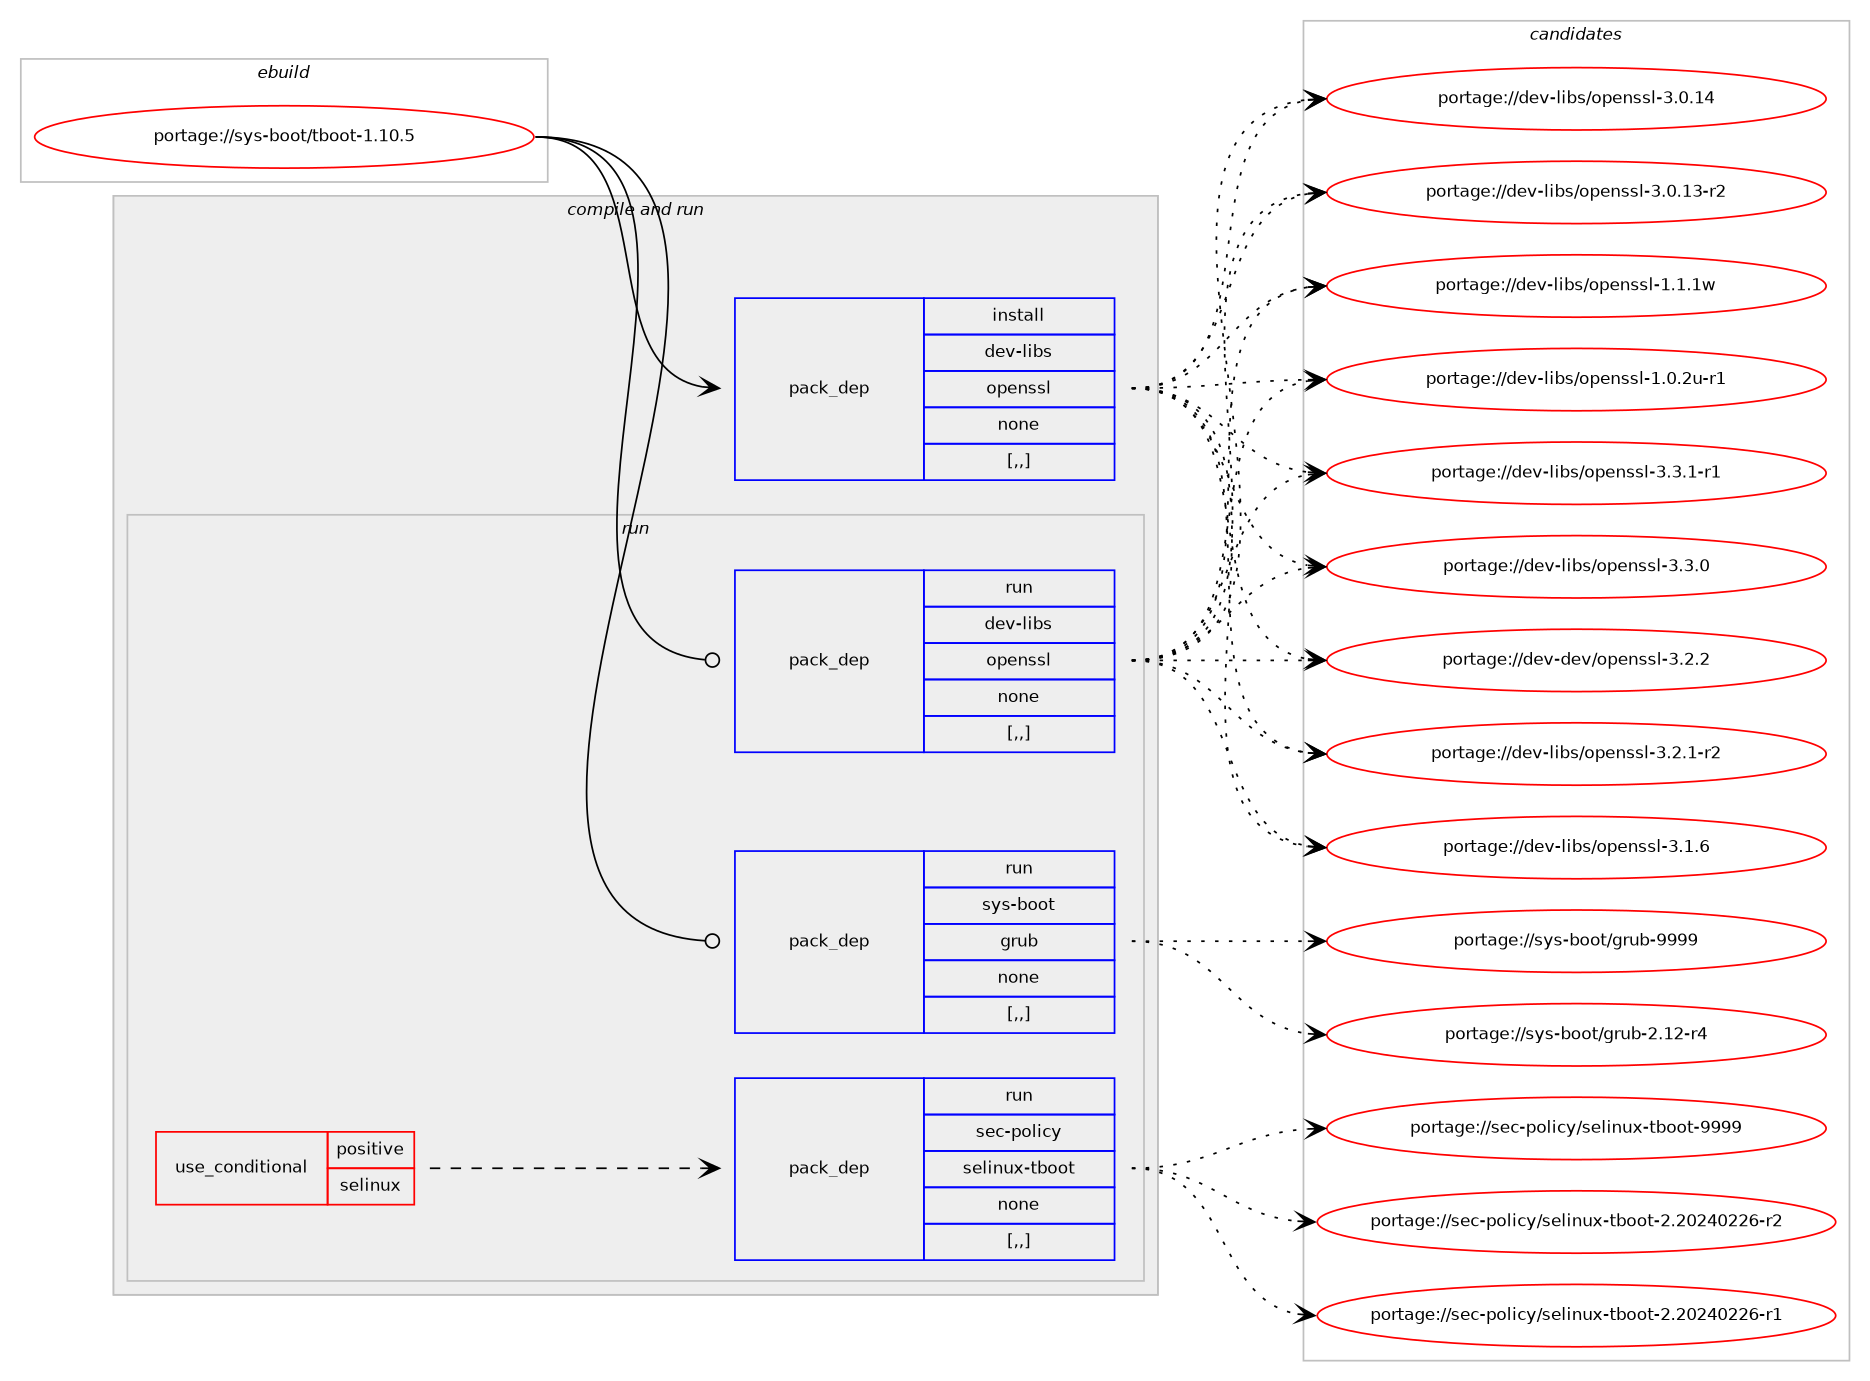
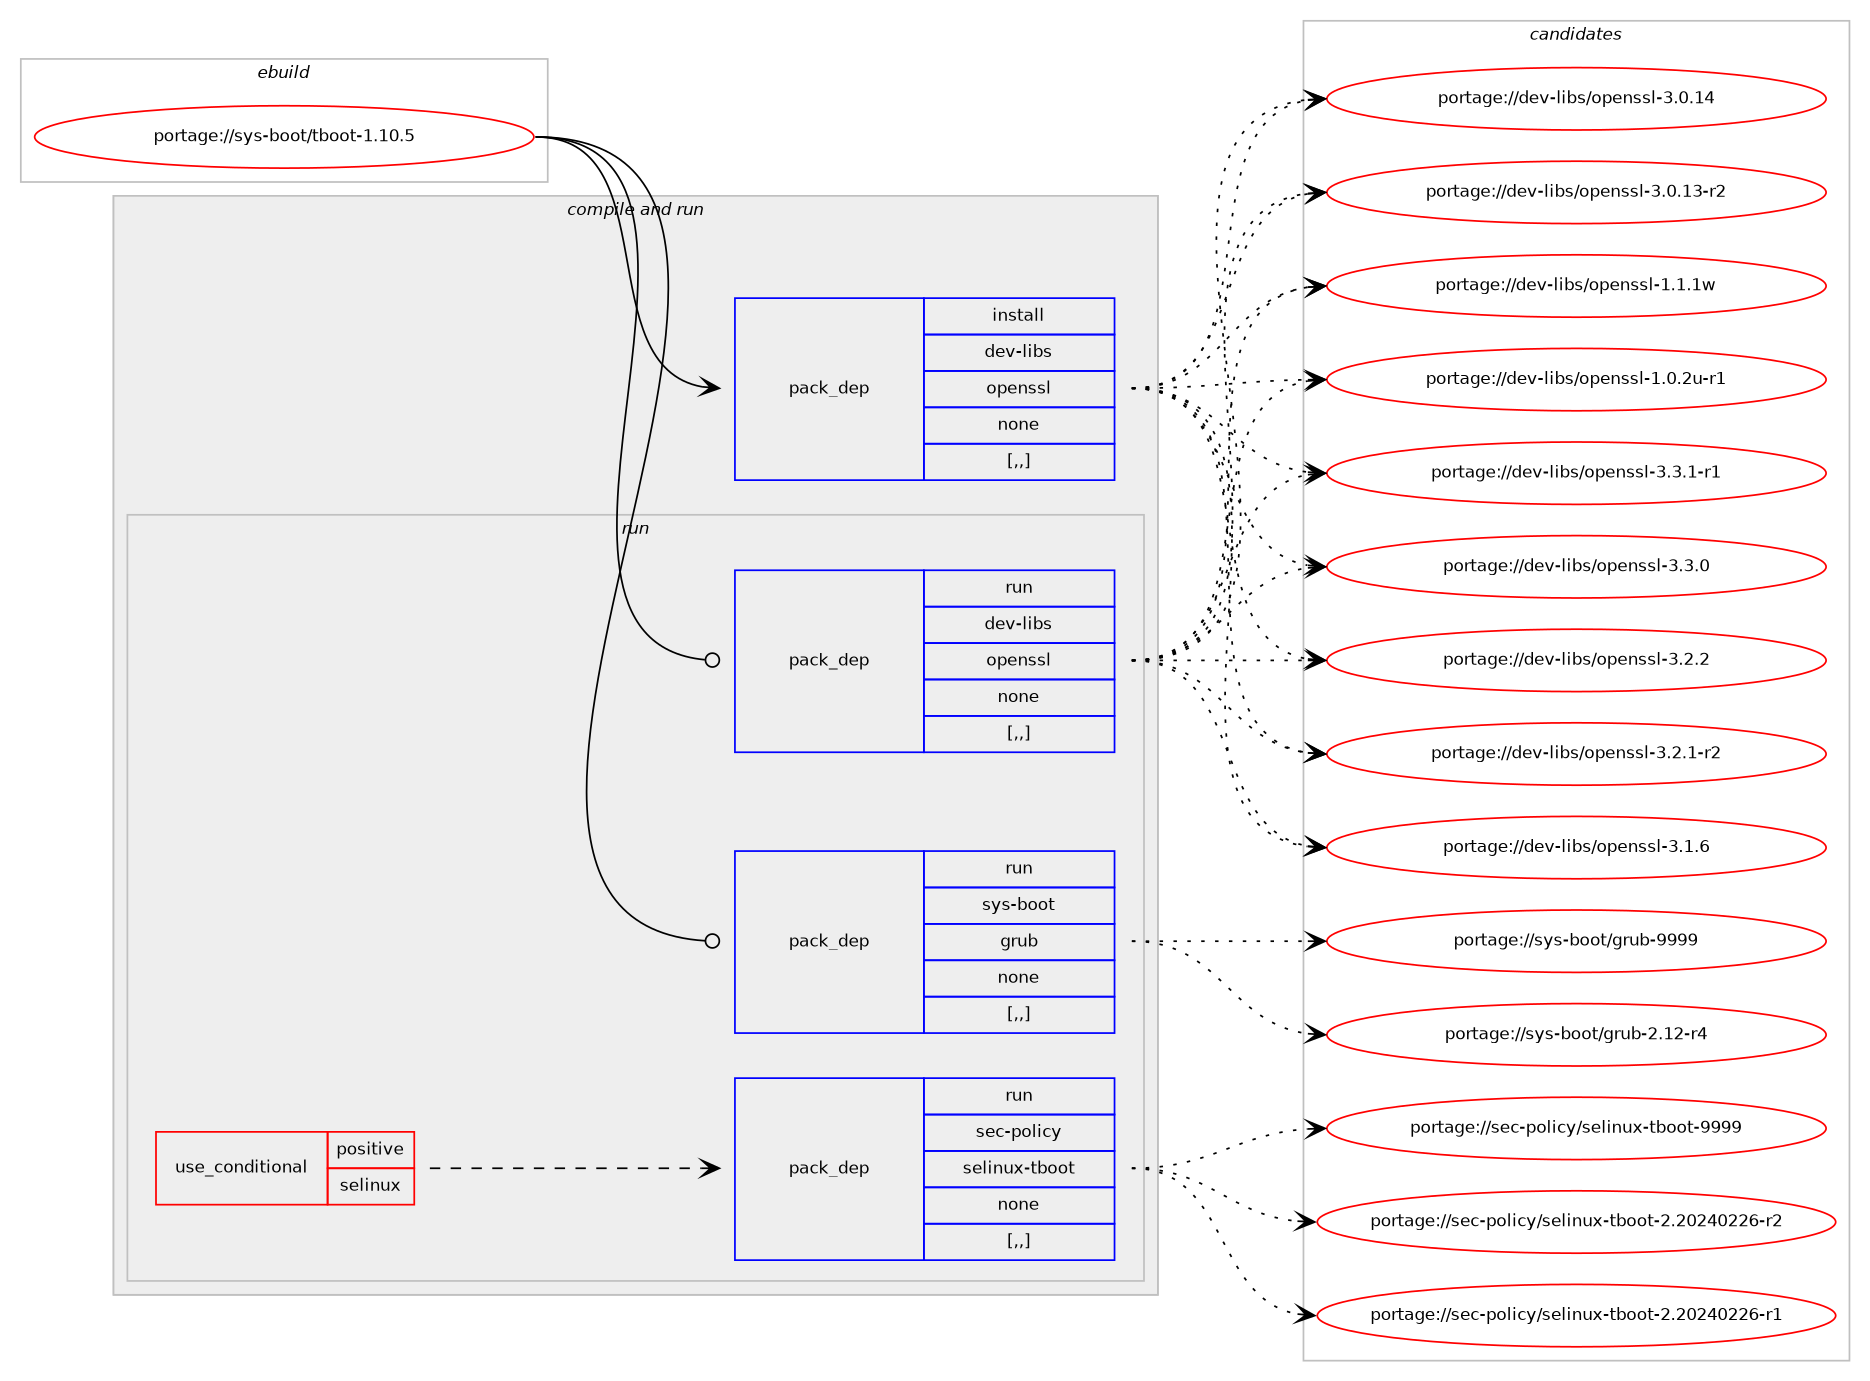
node "portage://dev-dev/openssl-3.2.2": label "portage://dev-dev/openssl-3.2.2" -> "portage://dev-libs/openssl-3.2.2"
